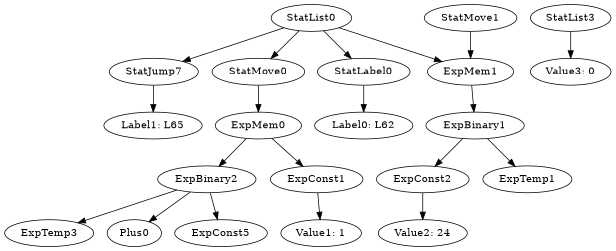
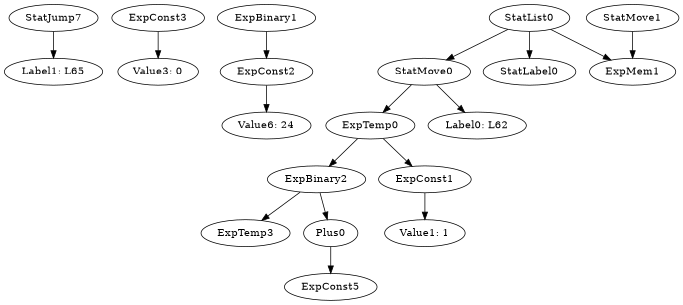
node "StatList3": label "StatList3" -> "ExpConst3"
edge "StatList0" -> "StatJump7": removed
edge "StatLabel0" -> "Label0: L62": now "StatMove0" -> "Label0: L62"
edge "ExpMem1" -> "ExpBinary1": removed
node "ExpMem0": label "ExpMem0" -> "ExpTemp0"
node "ExpTemp1": removed
edge "ExpBinary2" -> "ExpConst5": now "Plus0" -> "ExpConst5"
node "Value2: 24": label "Value2: 24" -> "Value6: 24"
